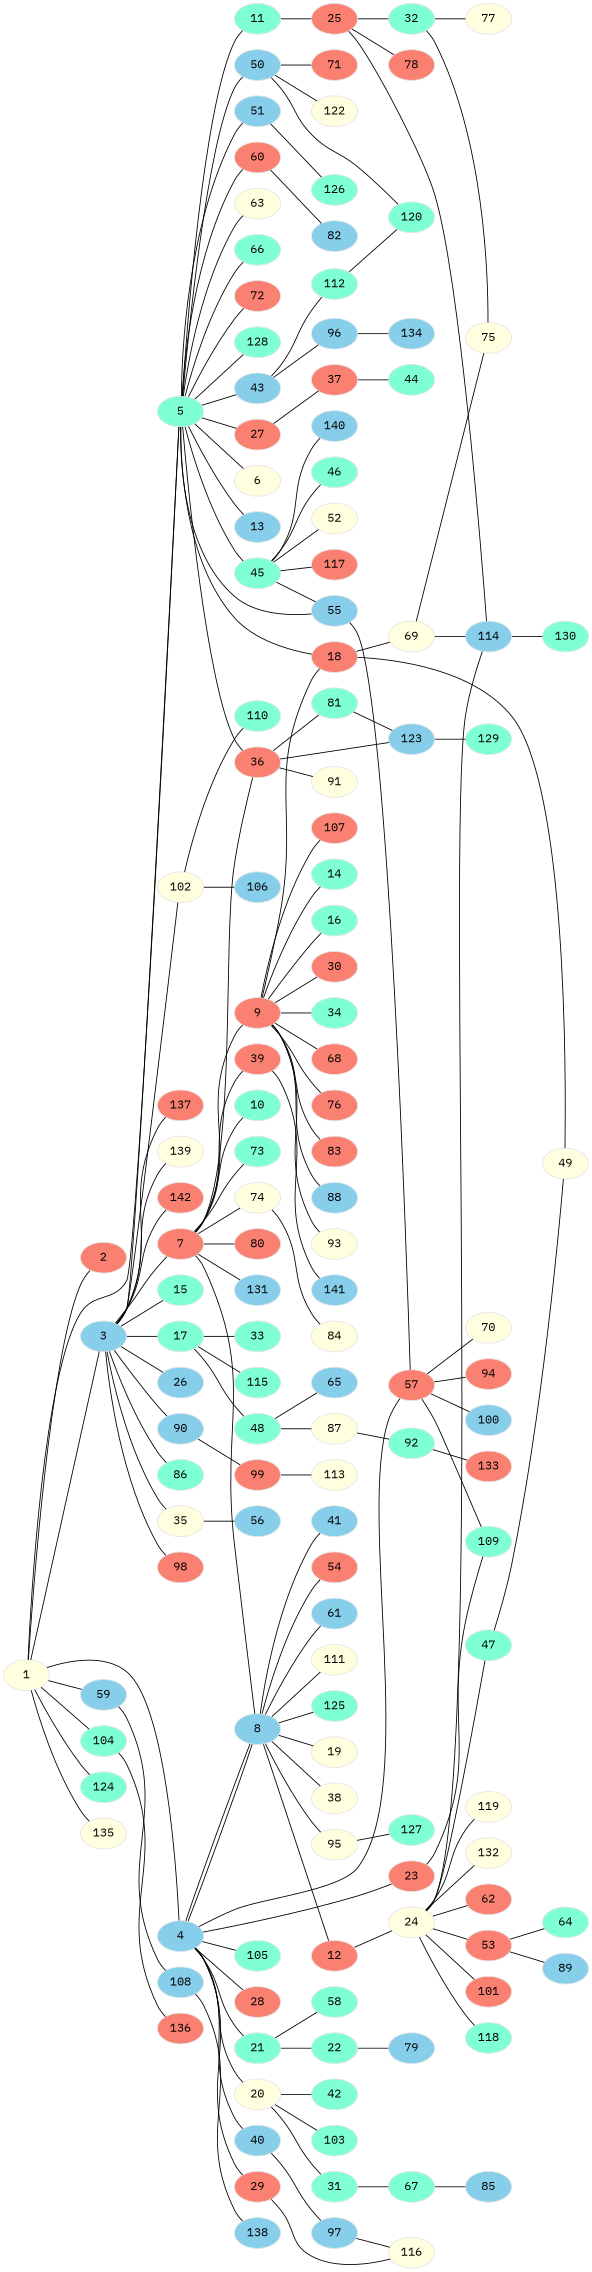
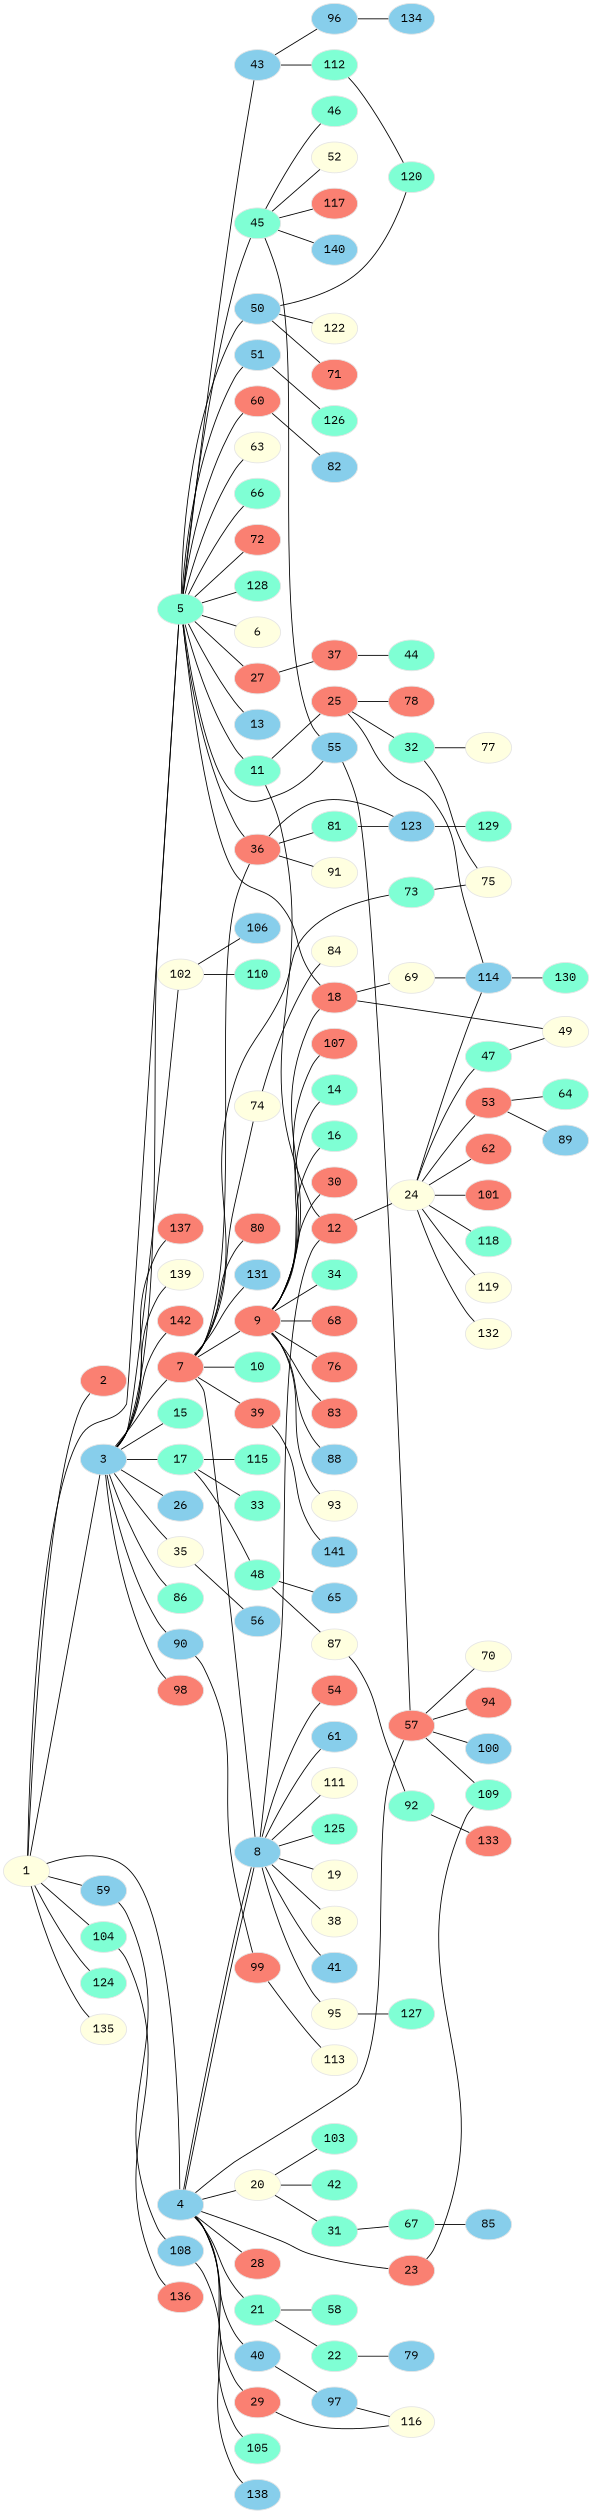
edge "75" -- "69": now "75" -- "73"
edge "11" -- "12": added
